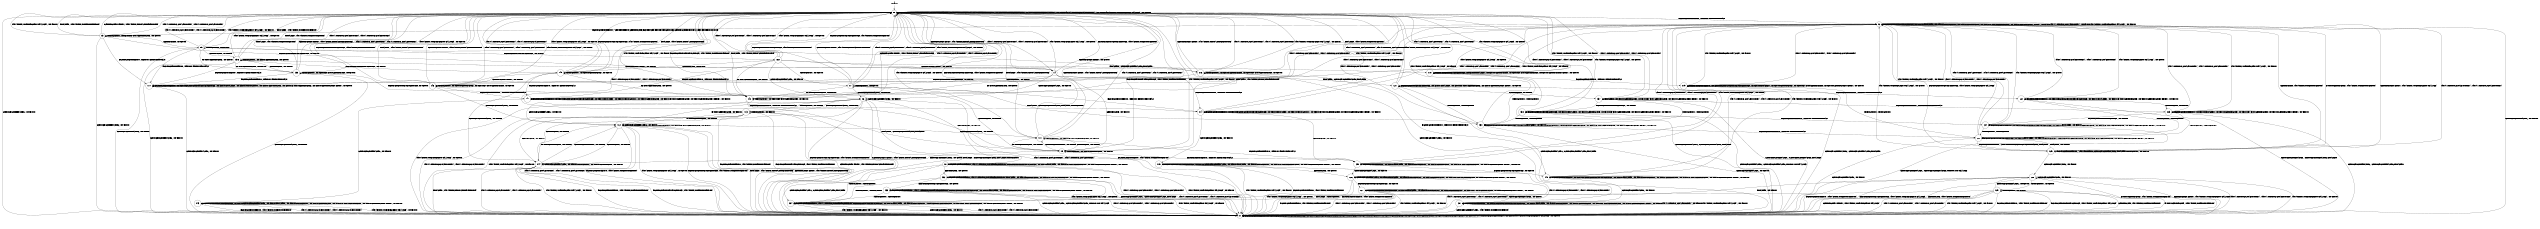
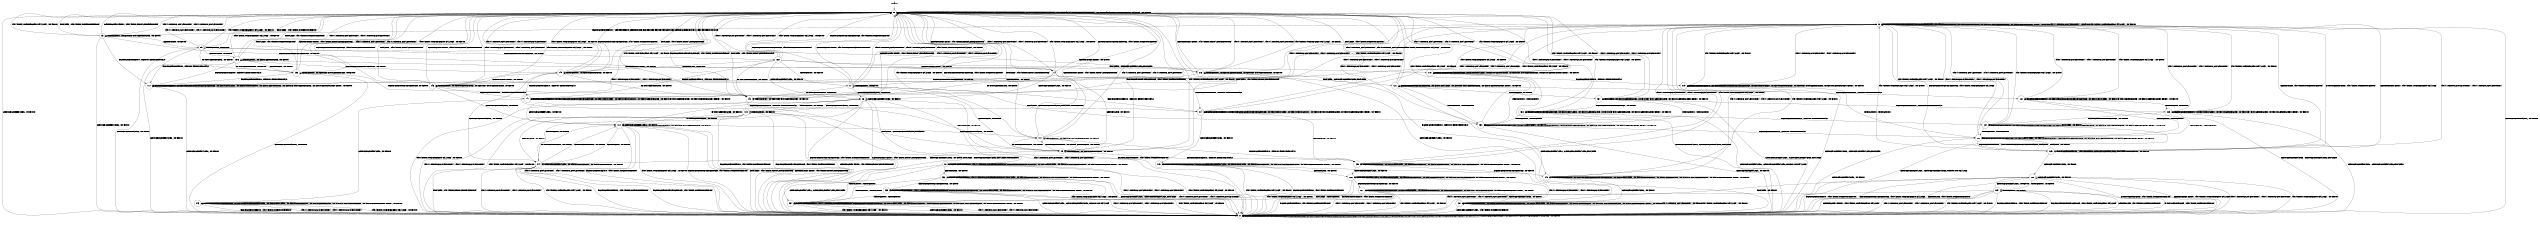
edge "s0" -> "s2": removed, label "ECDH_CLIENT_HELLO / HELLO_VERIFY_REQUEST"
